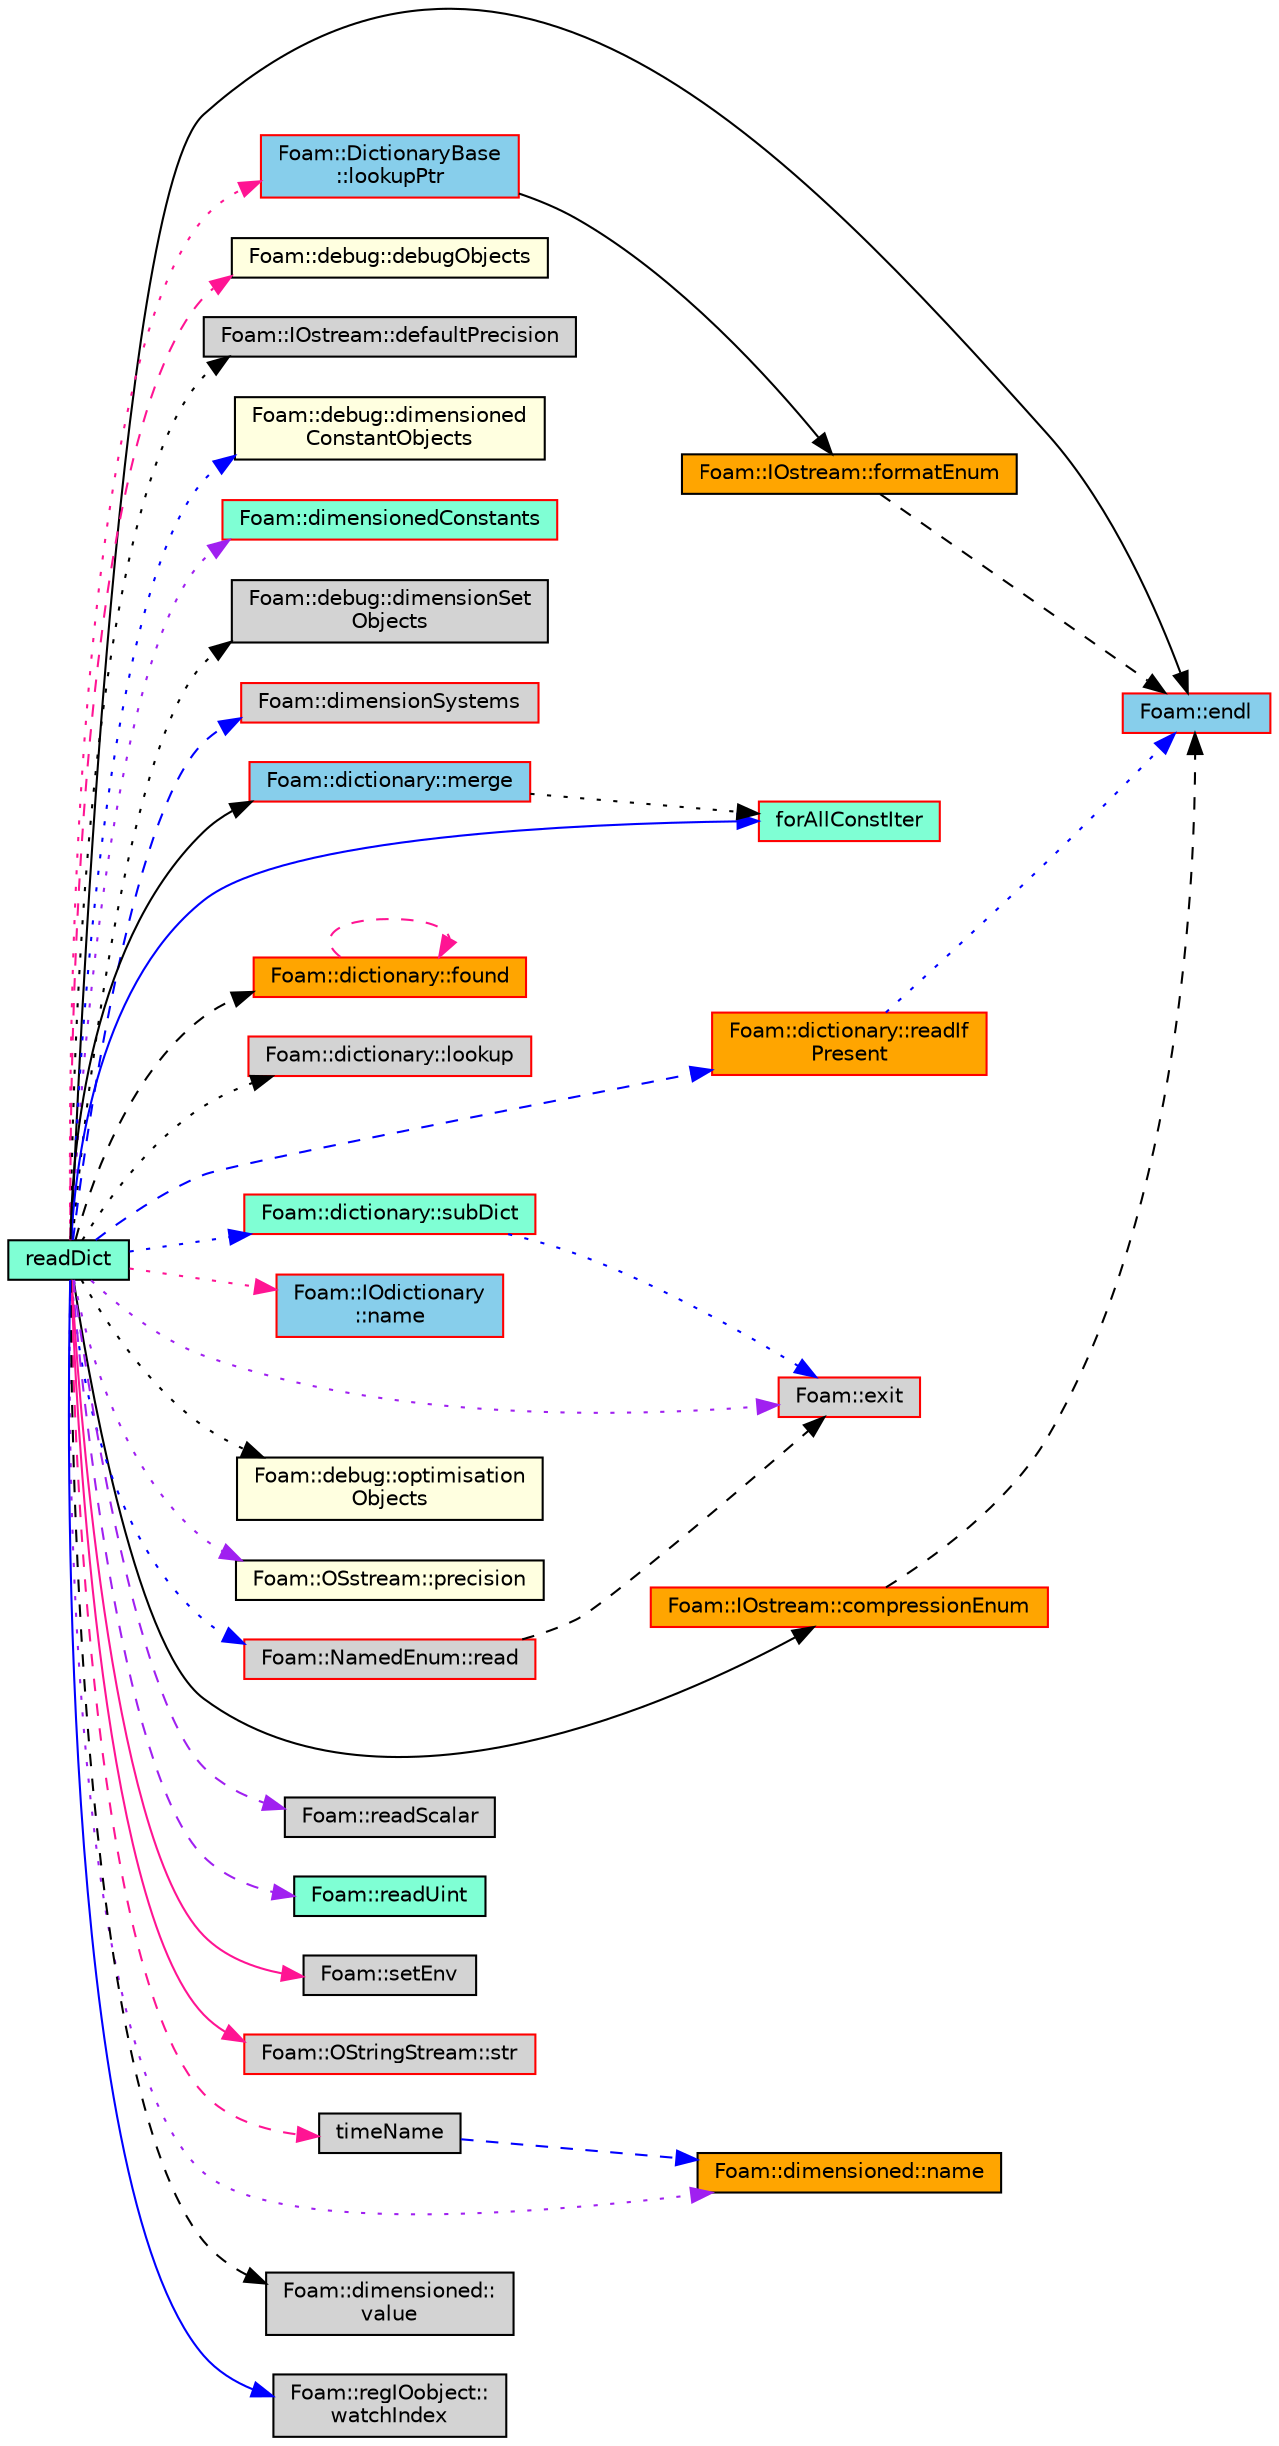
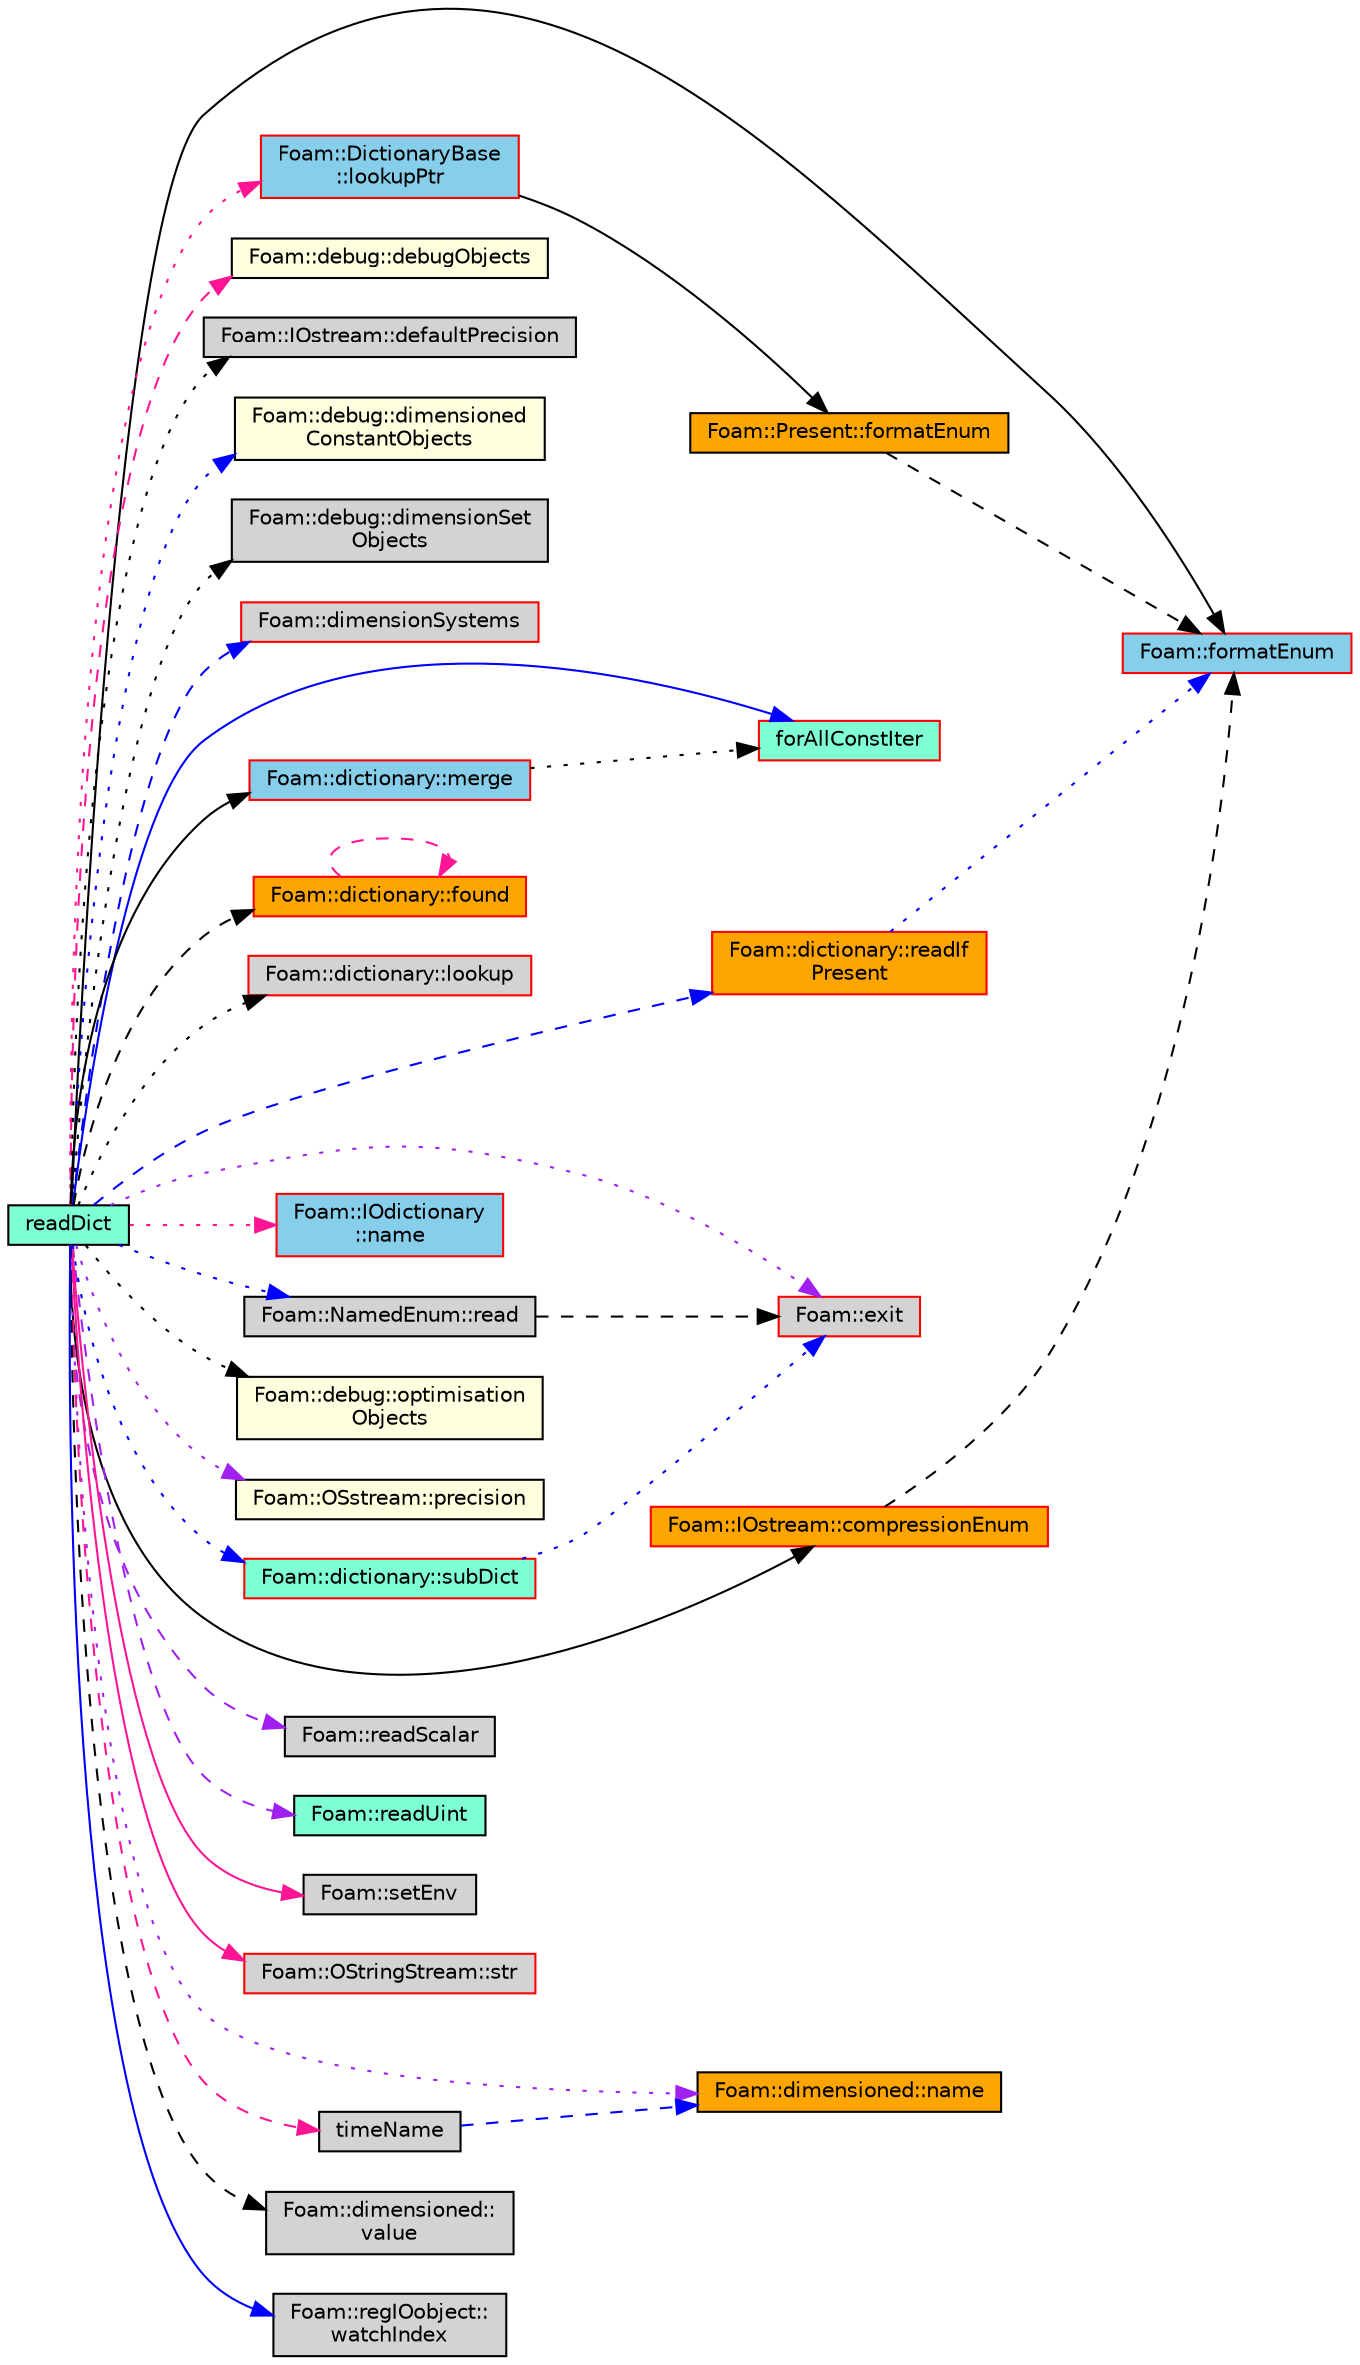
node "Foam::IOstream::formatEnum": label "Foam::IOstream::formatEnum" -> "Foam::Present::formatEnum"
node "Foam::dimensionedConstants": removed
node "Foam::endl": label "Foam::endl" -> "Foam::formatEnum"
node "Foam::NamedEnum::read": color red -> black
